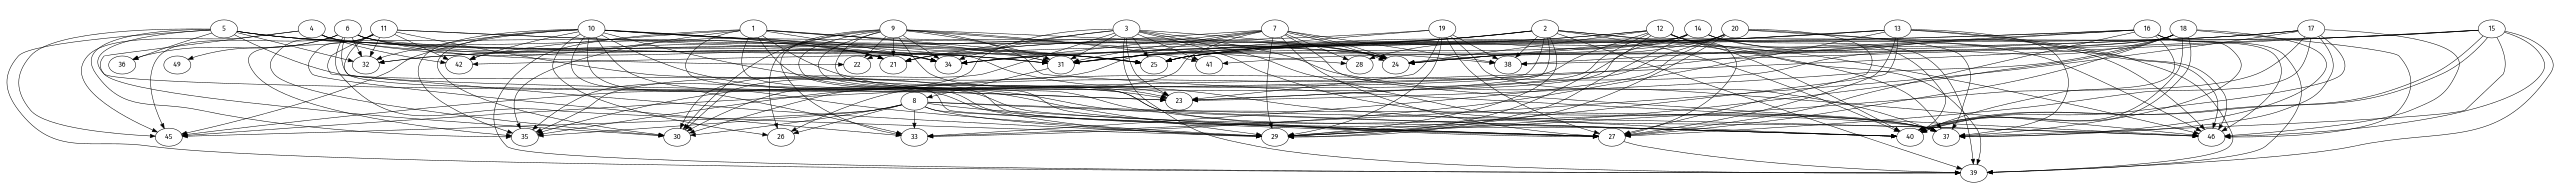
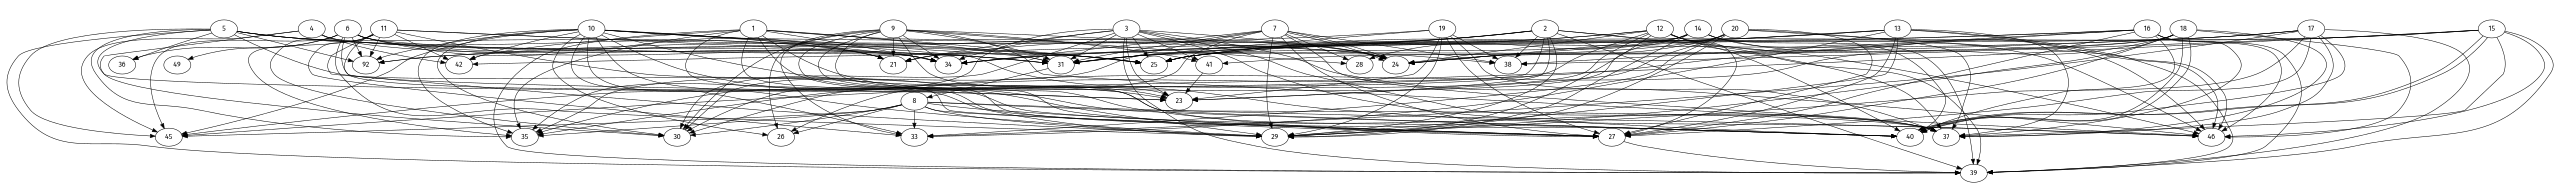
node "32": label "32" -> "92"
node "22": removed
edge "18" -> "23": now "41" -> "23"
edge "2" -> "40": removed
edge "17" -> "46": now "17" -> "39"
